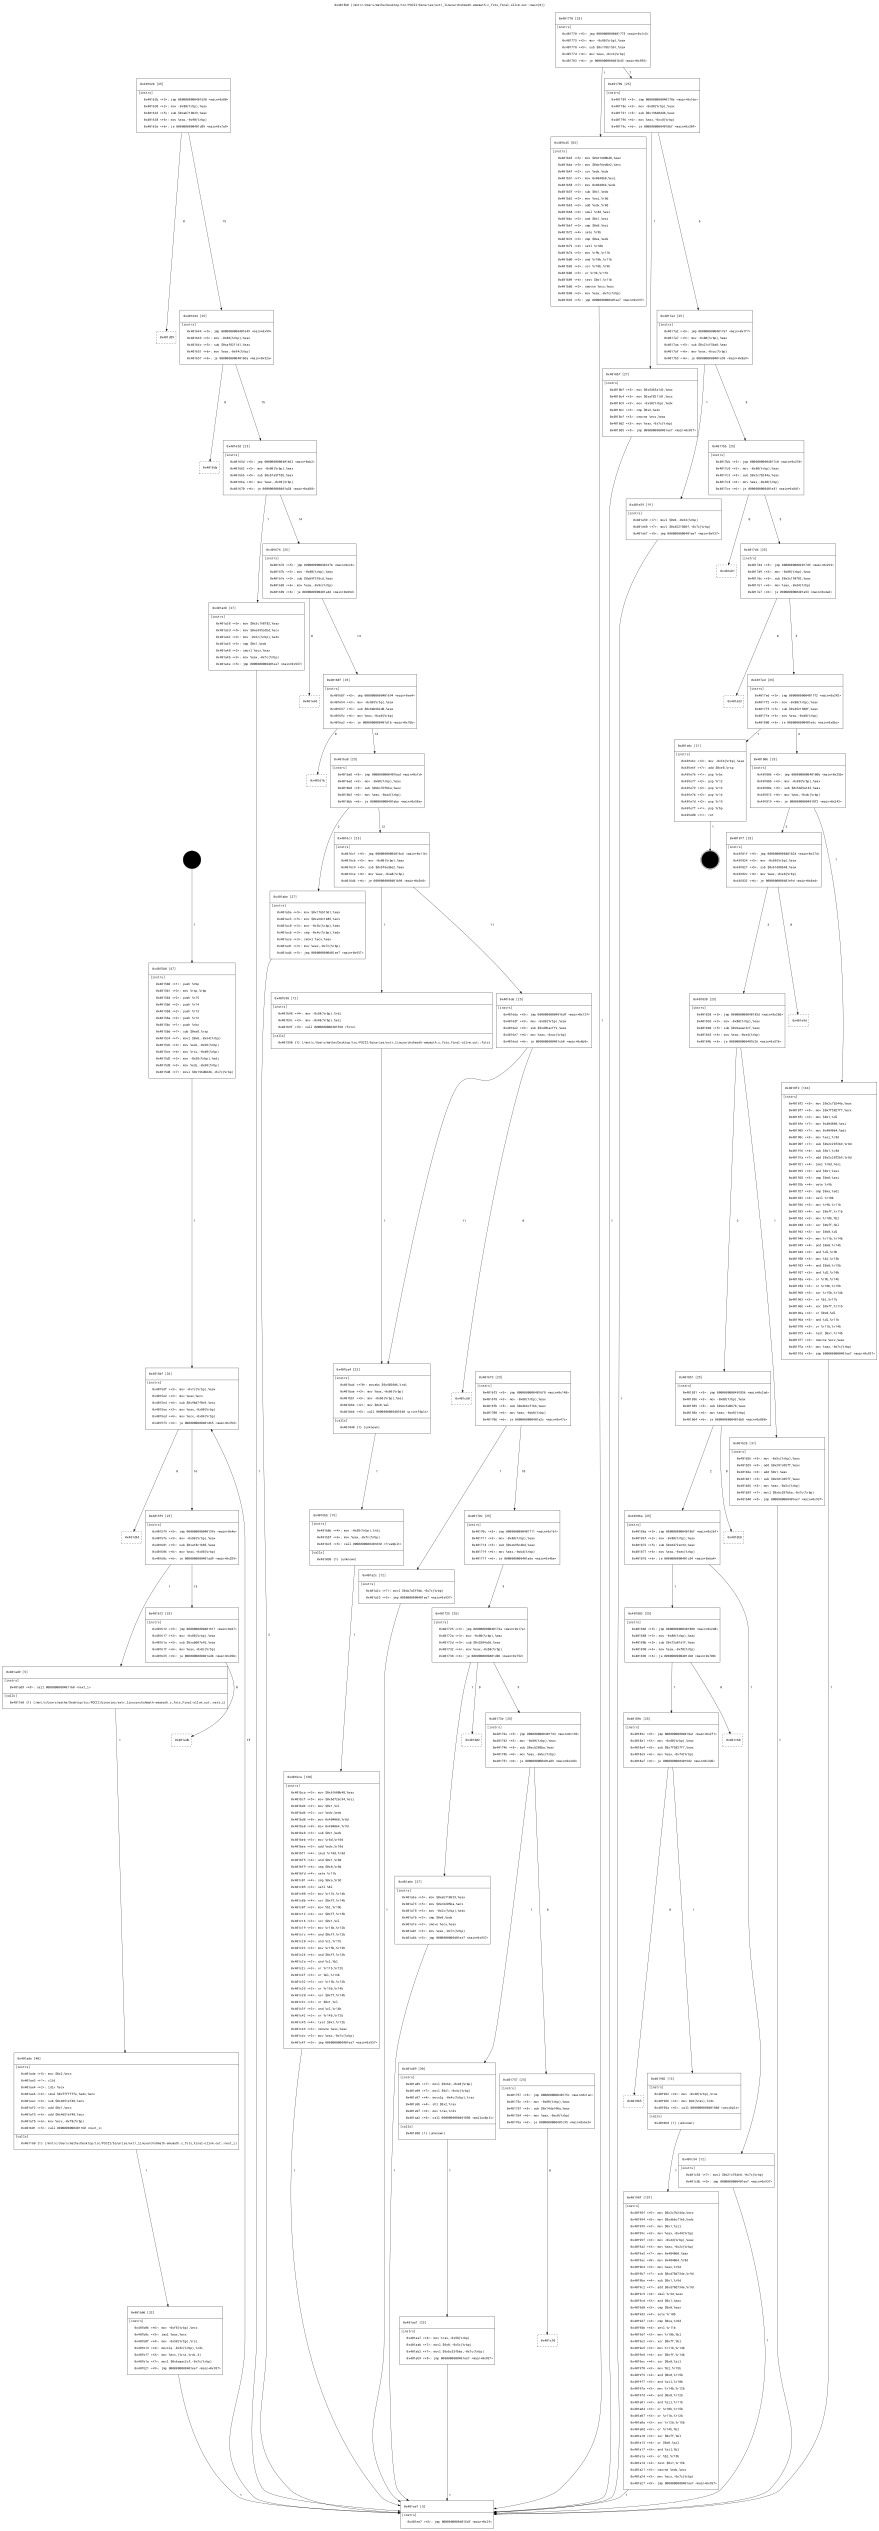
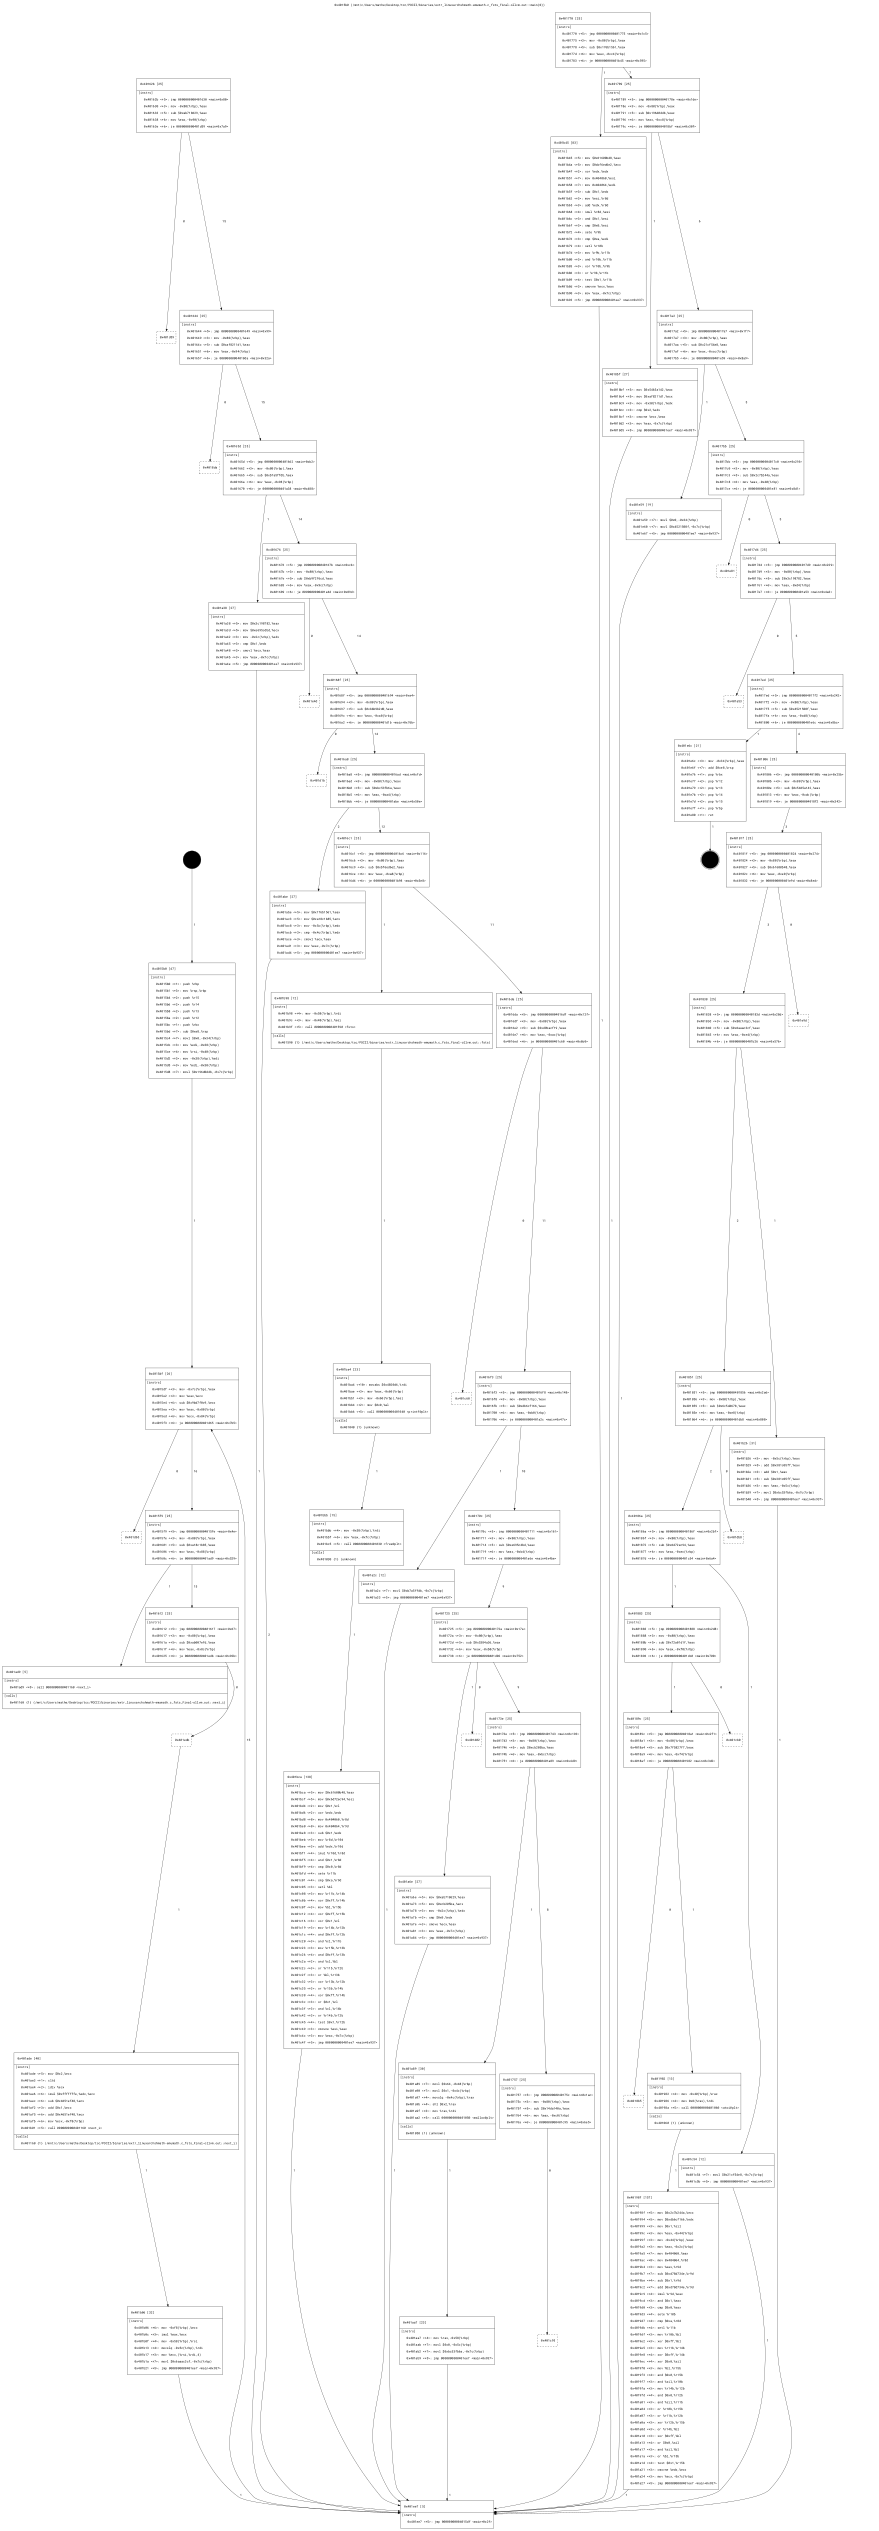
edge "0x4016da [25]" -> "0x401ba4 [23]": now "0x4016da [25]" -> "0x4016f3 [25]"
node "0x4018f2 [144]": removed
edge "0x401ad9 [5]" -> "0x401ade [40]": now "0x401edb" -> "0x401ade [40]"
